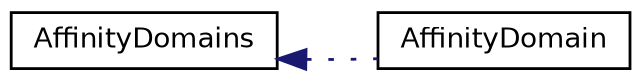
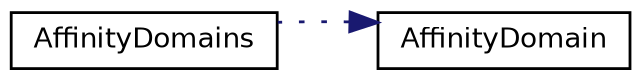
edge "AffinityDomain" -> "AffinityDomains": reversed
